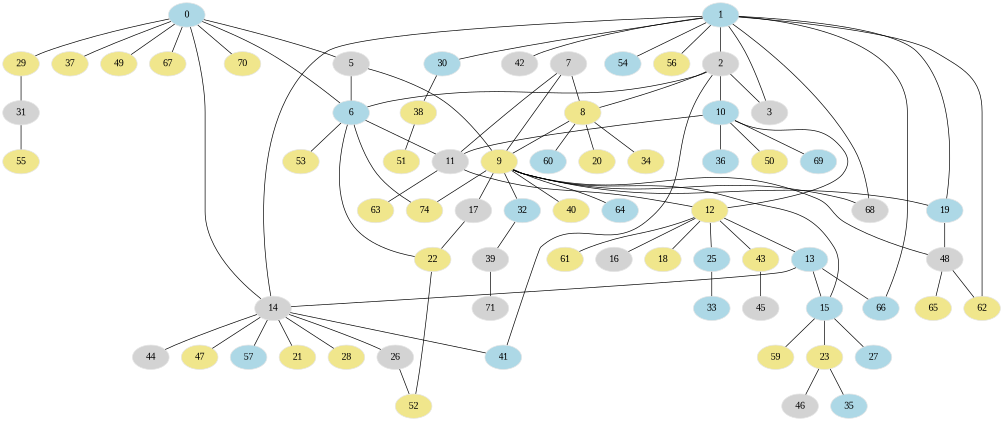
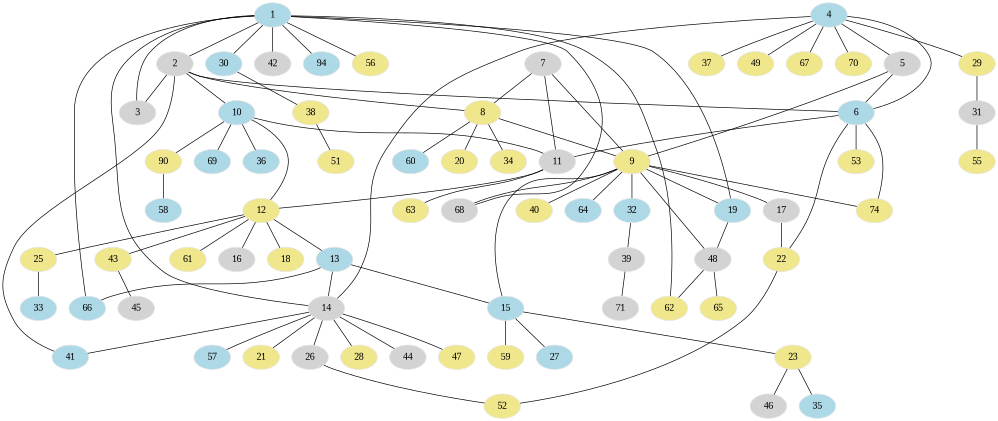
node "0": label "0" -> "4"
node "54": label "54" -> "94"
node "50": label "50" -> "90"
node "58": added
node "25": fillcolor lightblue -> khaki
